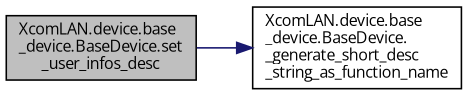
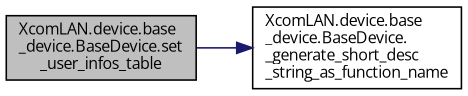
node "XcomLAN.device.base _device.BaseDevice.set _user_infos_desc": label "XcomLAN.device.base _device.BaseDevice.set _user_infos_desc" -> "XcomLAN.device.base _device.BaseDevice.set _user_infos_table"
